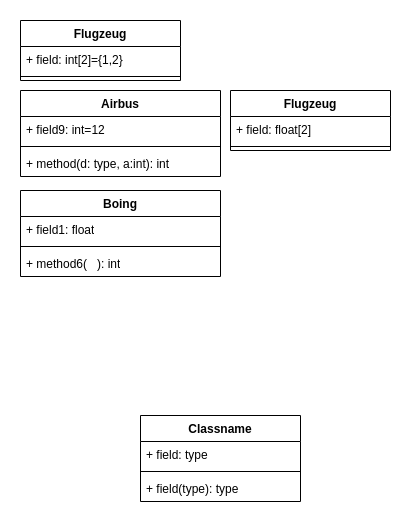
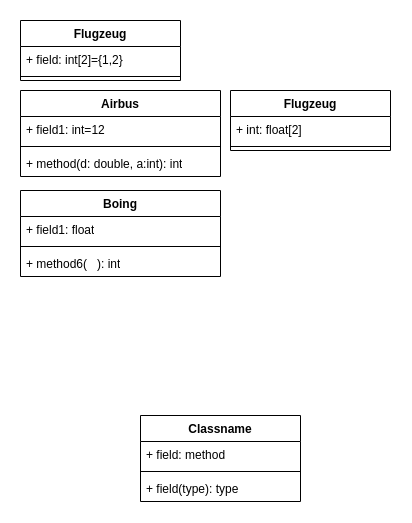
node "+ field9: int=12": label "+ field9: int=12" -> "+ field1: int=12"
node "+ field: float[2]": label "+ field: float[2]" -> "+ int: float[2]"
node "+ method(d: type, a:int): int": label "+ method(d: type, a:int): int" -> "+ method(d: double, a:int): int"
node "+ field: type": label "+ field: type" -> "+ field: method"
